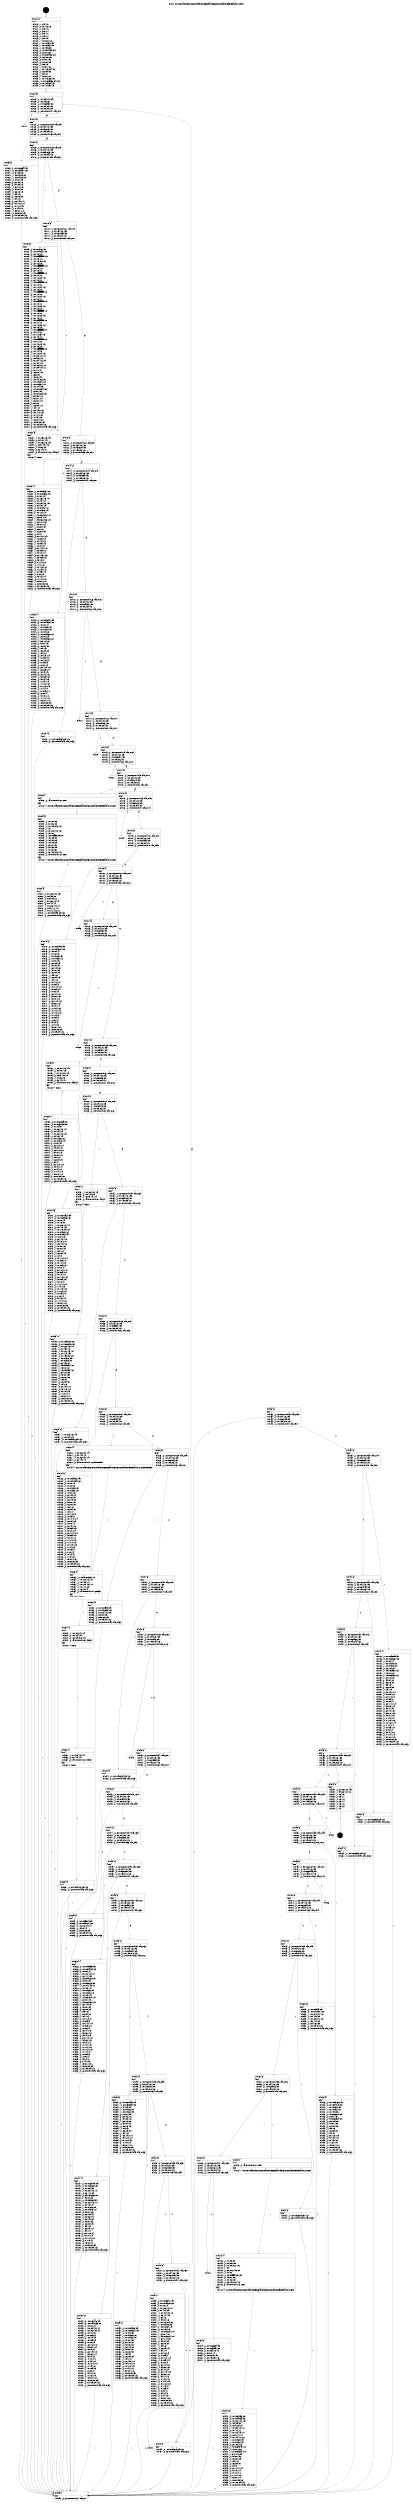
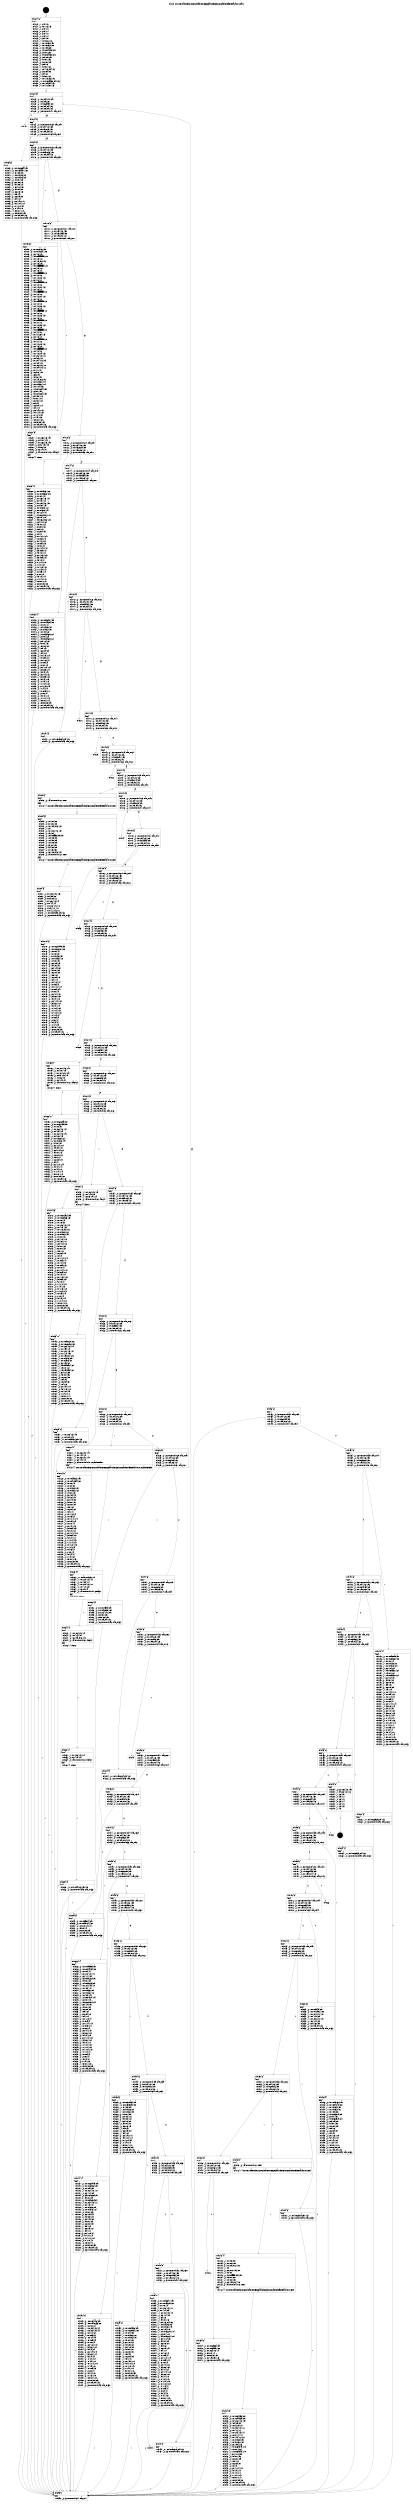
edge "0x401808 [28]" -> "0x401840 [28]": now "0x401824 [28]" -> "0x401840 [28]"
edge "0x4018e8 [28]" -> "0x401904 [28]": reversed
edge "0x401920 [28]" -> "0x40193c [28]": removed, label "20"
